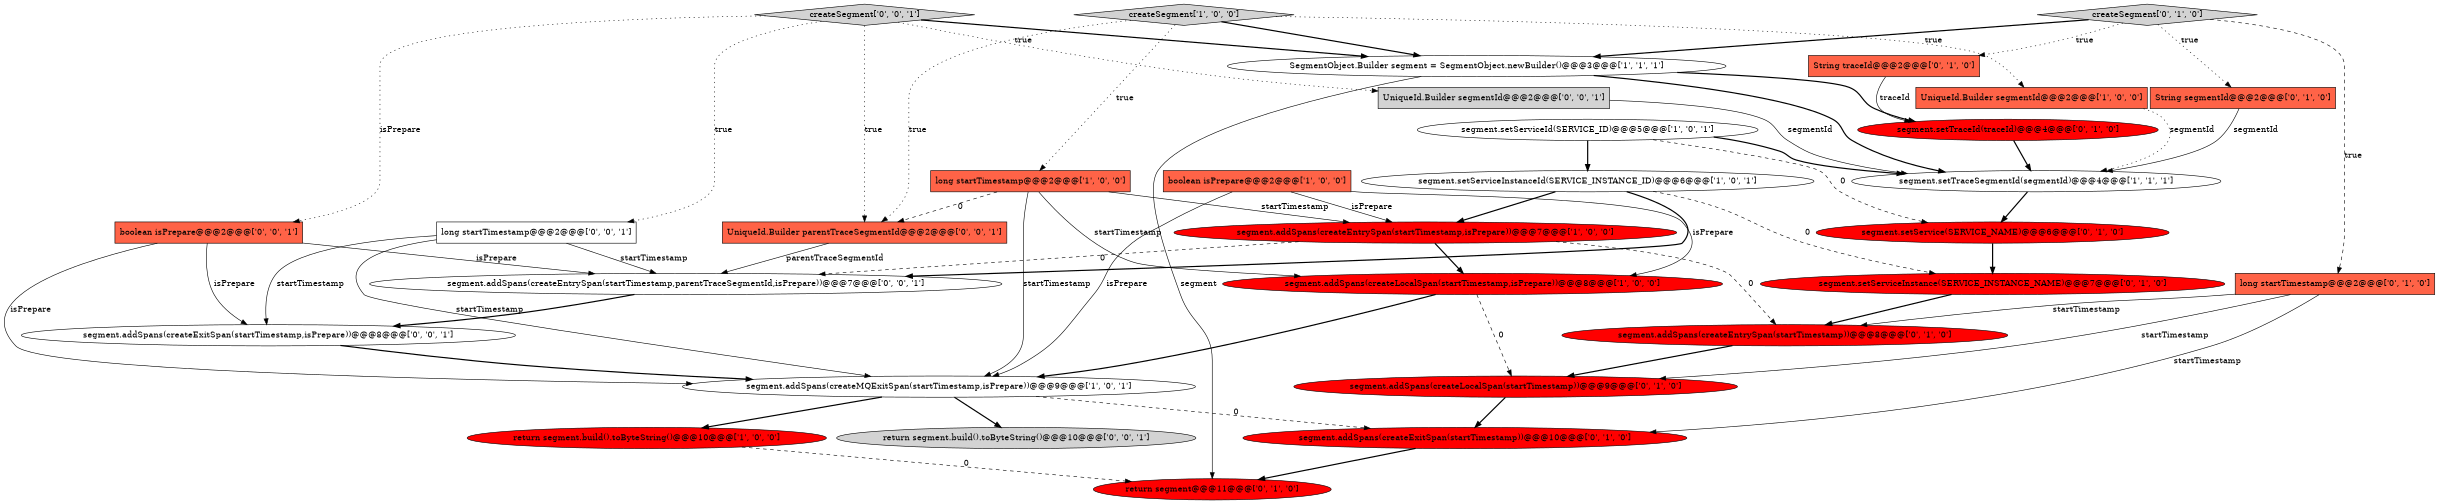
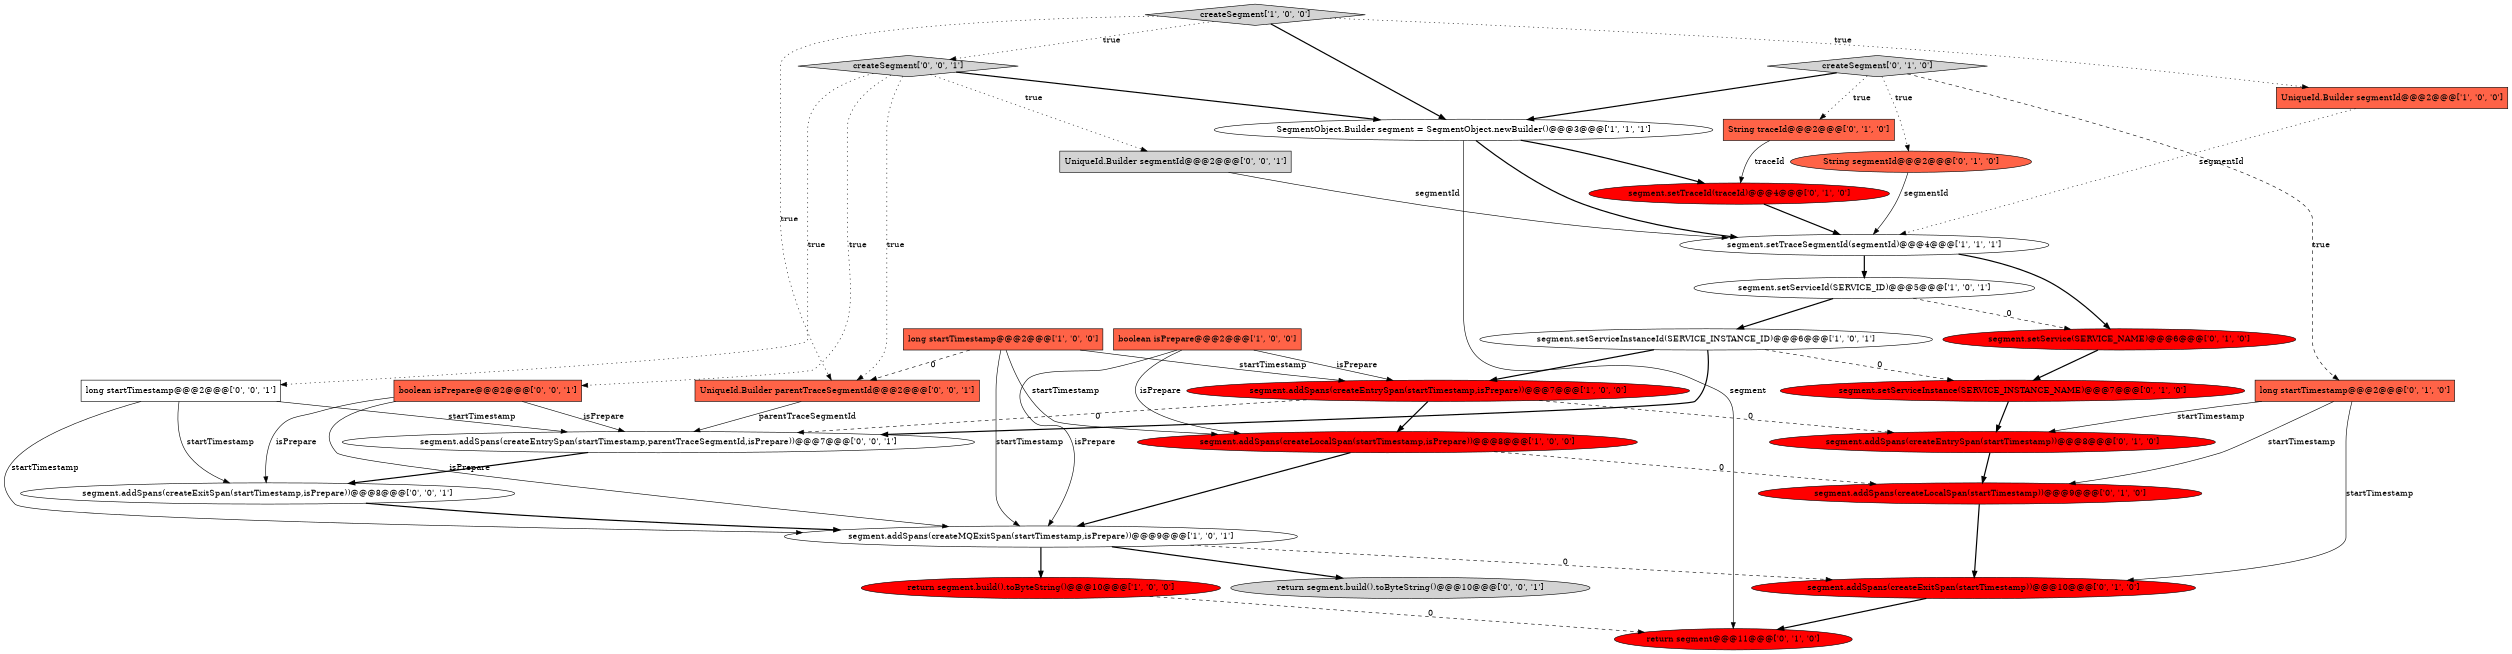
edge "createSegment['1', '0', '0']" -> "long startTimestamp@@@2@@@['1', '0', '0']": now "createSegment['1', '0', '0']" -> "createSegment['0', '0', '1']"
node "String segmentId@@@2@@@['0', '1', '0']": shape box -> ellipse
edge "createSegment['0', '0', '1']" -> "boolean isPrepare@@@2@@@['0', '0', '1']": label "isPrepare" -> "true"
edge "segment.setServiceId(SERVICE_ID)@@@5@@@['1', '0', '1']" -> "segment.setTraceSegmentId(segmentId)@@@4@@@['1', '1', '1']": reversed
